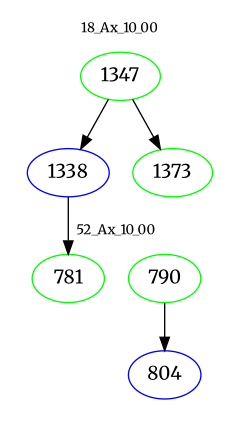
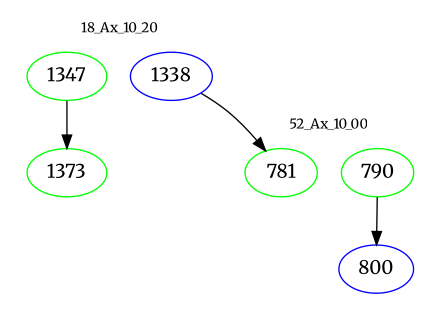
cluster "18_Ax_10_00": label "18_Ax_10_00" -> "18_Ax_10_20"
edge "1347" -> "1338": removed
node "804": label "804" -> "800"
